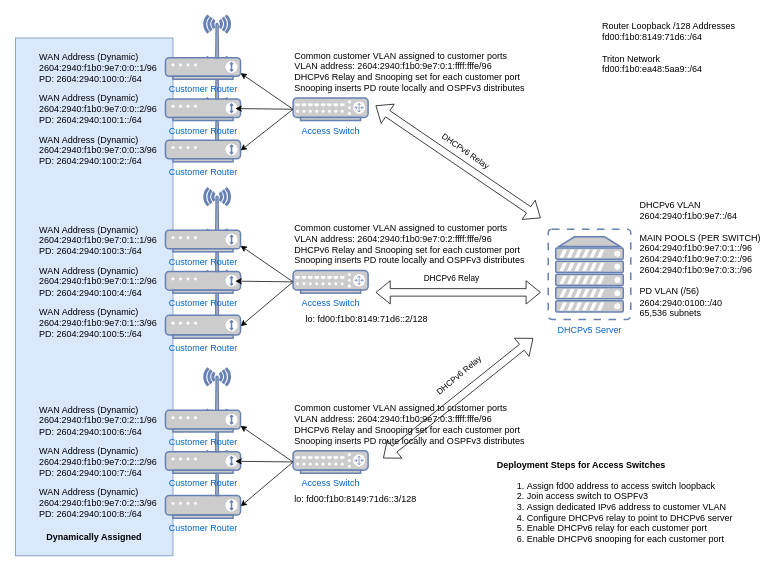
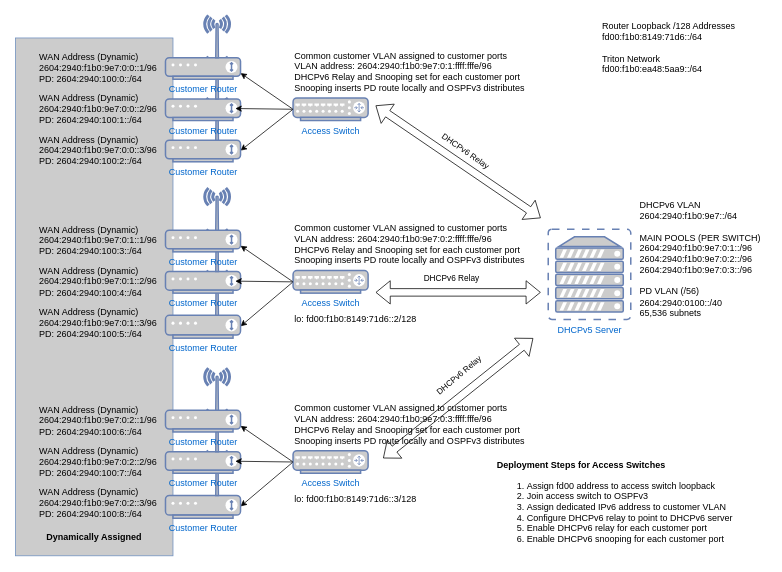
node "Dynamically Assigned": fillcolor #dae8fc -> #cccccc
node "lo: fd00:f1b0:8149:71d6::2/128": moved (372, 319) -> (360, 319)
